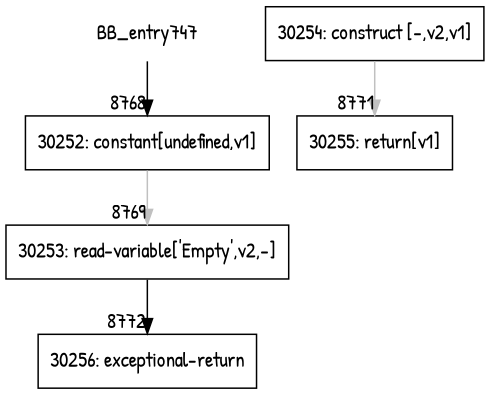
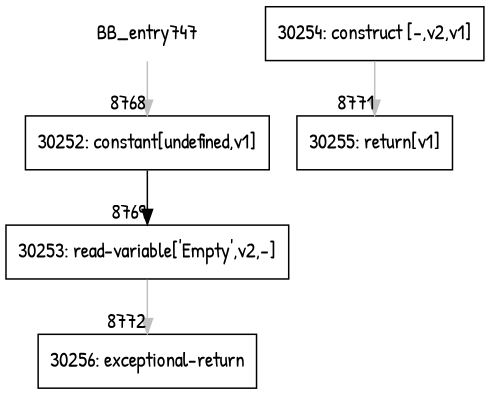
edge "BB_entry747" -> "30252: constant[undefined,v1]": color black -> gray
edge "30252: constant[undefined,v1]" -> "30253: read-variable['Empty',v2,-]": color gray -> black
edge "30253: read-variable['Empty',v2,-]" -> "30256: exceptional-return": color black -> gray
